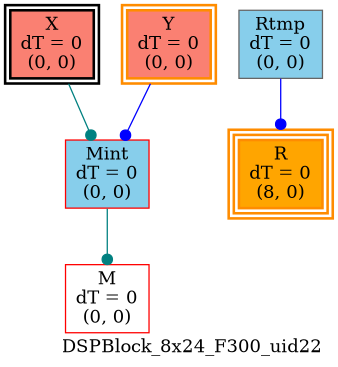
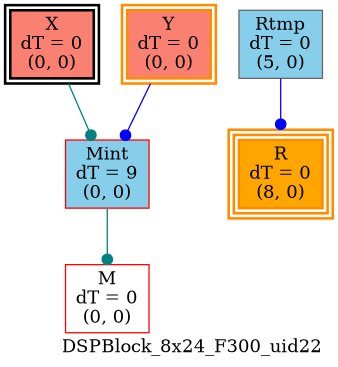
node "Rtmp dT = 0 (0, 0)": label "Rtmp dT = 0 (0, 0)" -> "Rtmp dT = 0 (5, 0)"
node "Mint dT = 0 (0, 0)": label "Mint dT = 0 (0, 0)" -> "Mint dT = 9 (0, 0)"
